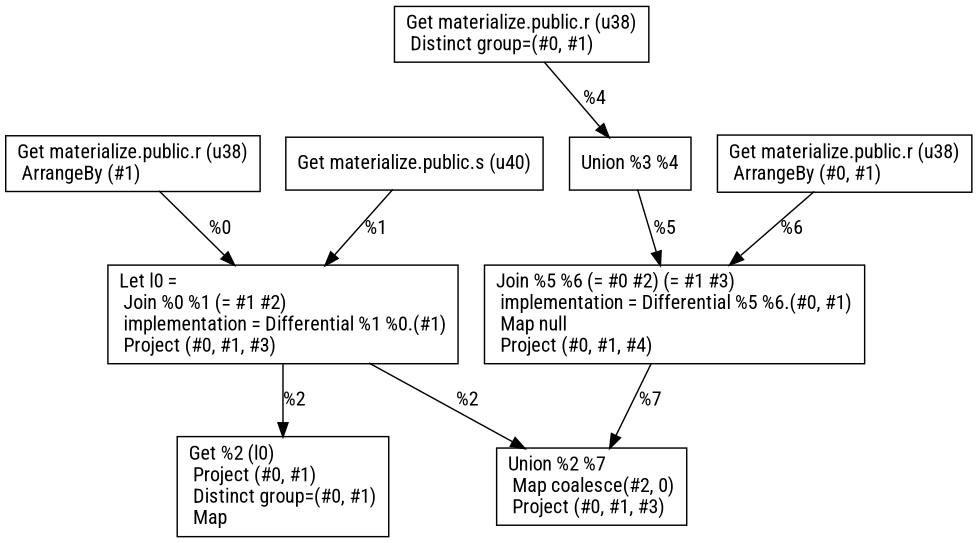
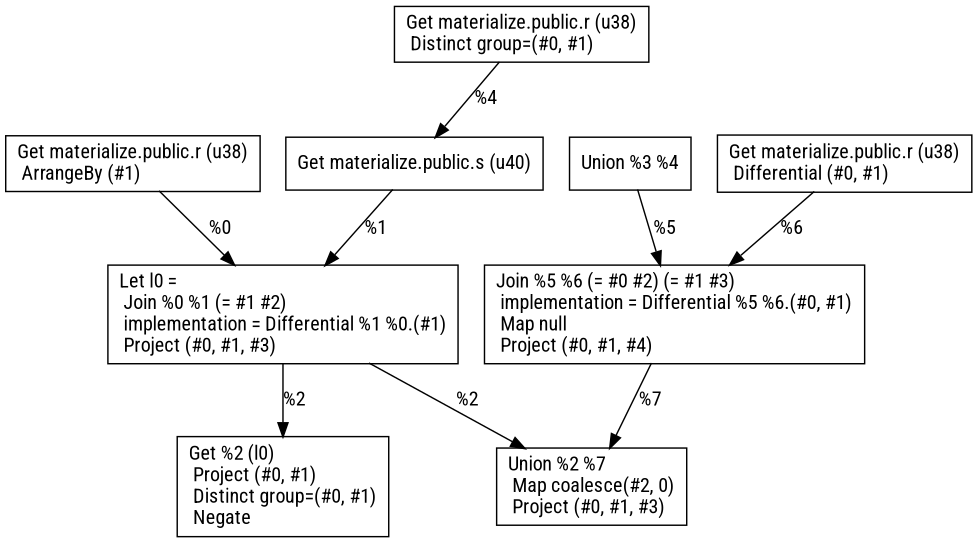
edge "Get materialize.public.r (u38) Distinct group=(#0, #1)" -> "Union %3 %4": now "Get materialize.public.r (u38) Distinct group=(#0, #1)" -> "Get materialize.public.s (u40)"
node "Get materialize.public.r (u38) ArrangeBy (#0, #1)": label "Get materialize.public.r (u38) ArrangeBy (#0, #1)" -> "Get materialize.public.r (u38) Differential (#0, #1)"
node "Get %2 (l0) Project (#0, #1) Distinct group=(#0, #1) Map": label "Get %2 (l0) Project (#0, #1) Distinct group=(#0, #1) Map" -> "Get %2 (l0) Project (#0, #1) Distinct group=(#0, #1) Negate"
